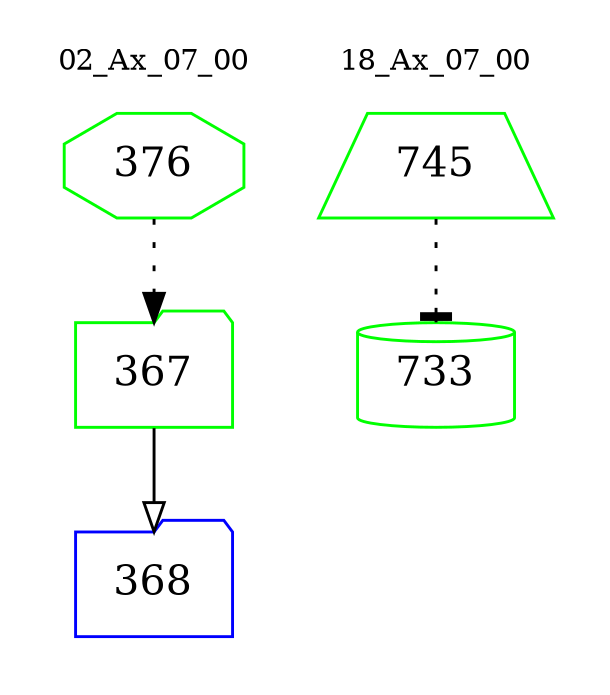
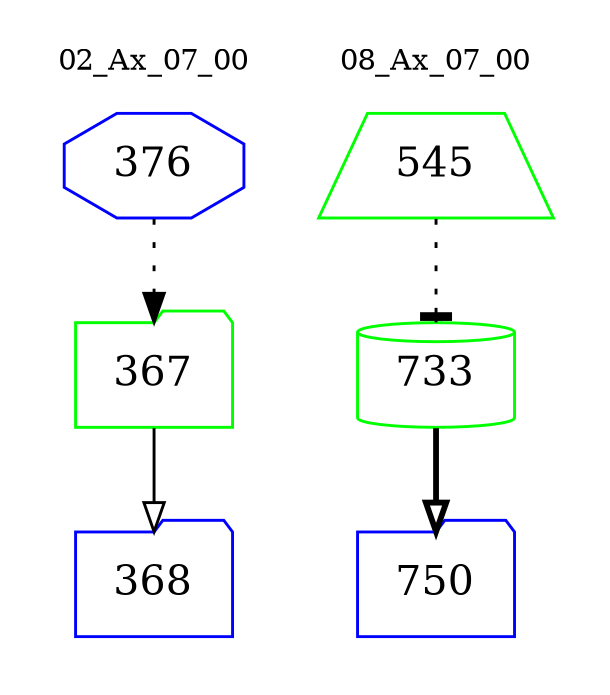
cluster "18_Ax_07_00": label "18_Ax_07_00" -> "08_Ax_07_00"
node "376": color green -> blue
node "745": label "745" -> "545"
node "750": added
